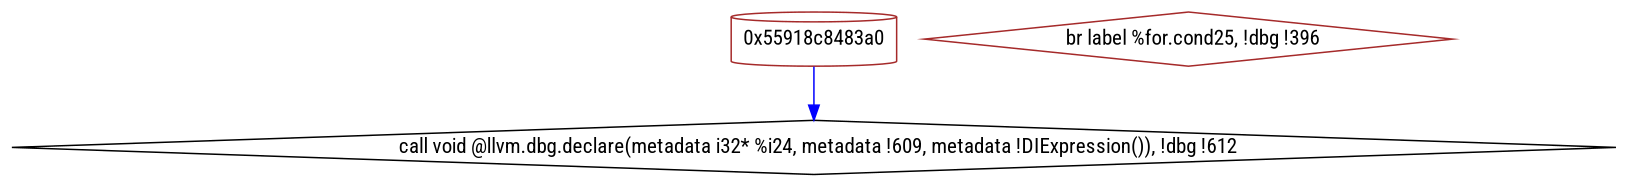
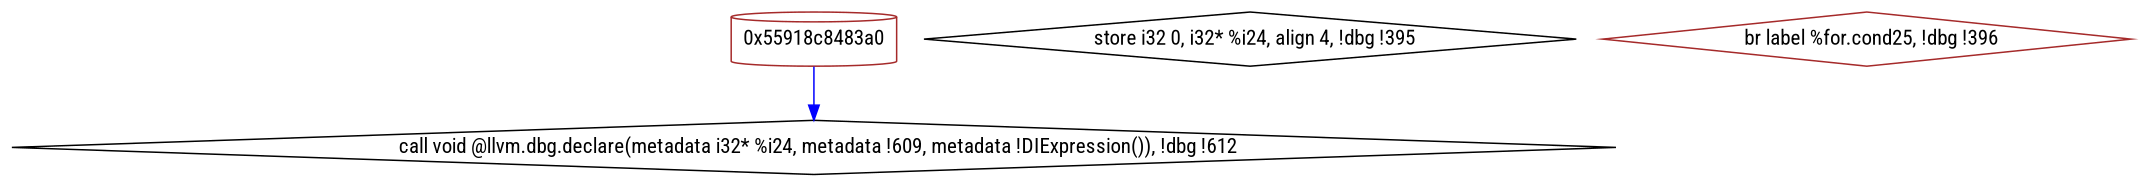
node "store i32 0, i32* %i24, align 4, !dbg !395": added
